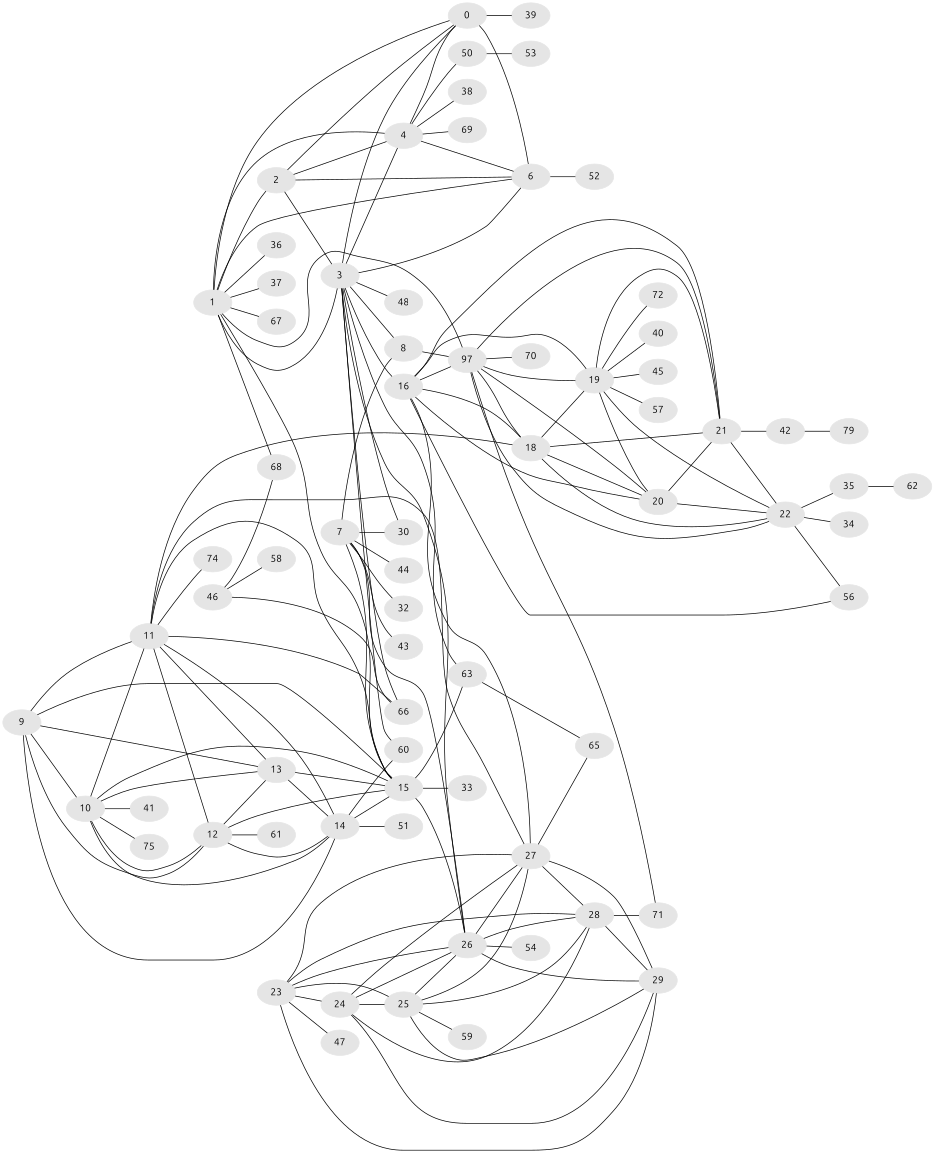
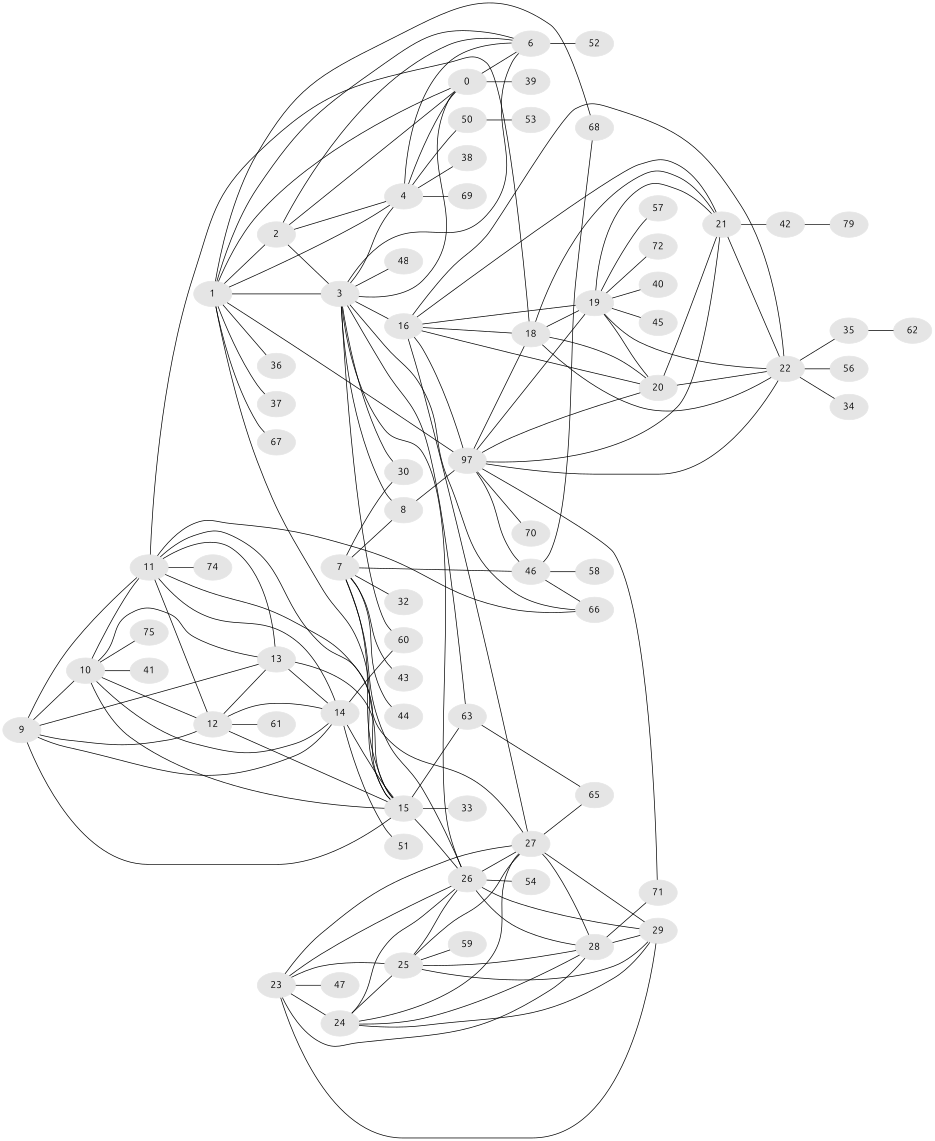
edge "97" -- "46": added
edge "7" -- "46": added
edge "16" -- "56": now "16" -- "22"
